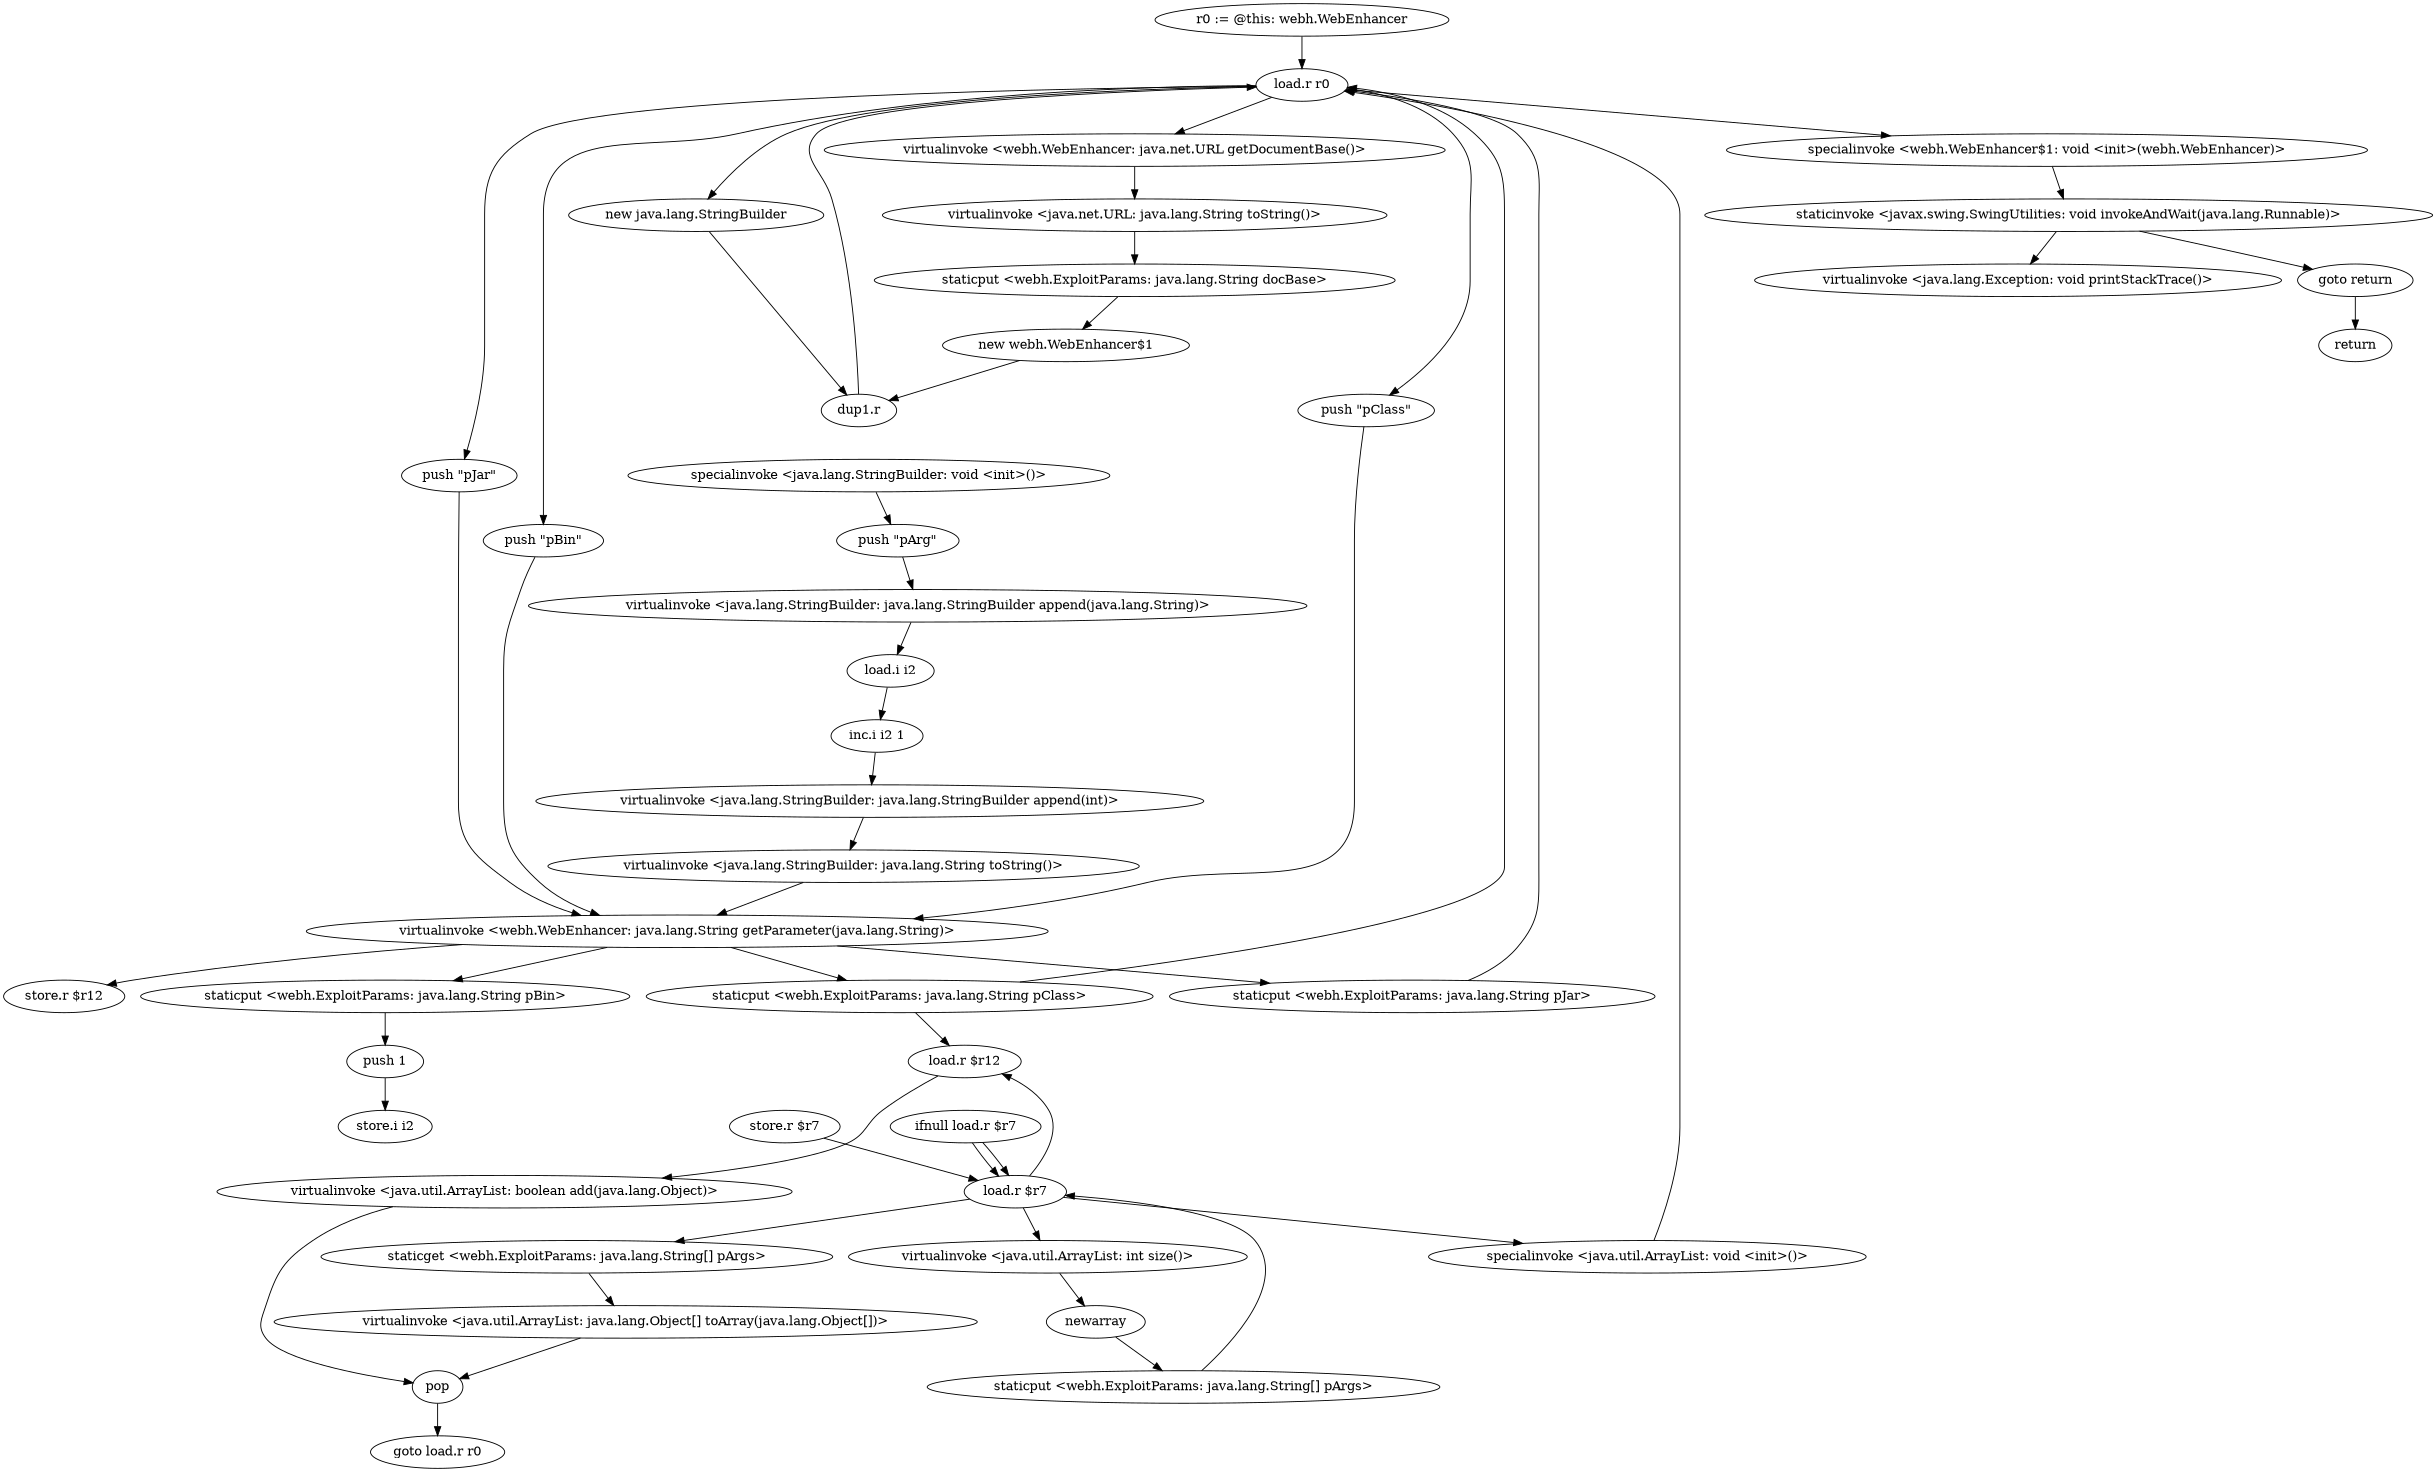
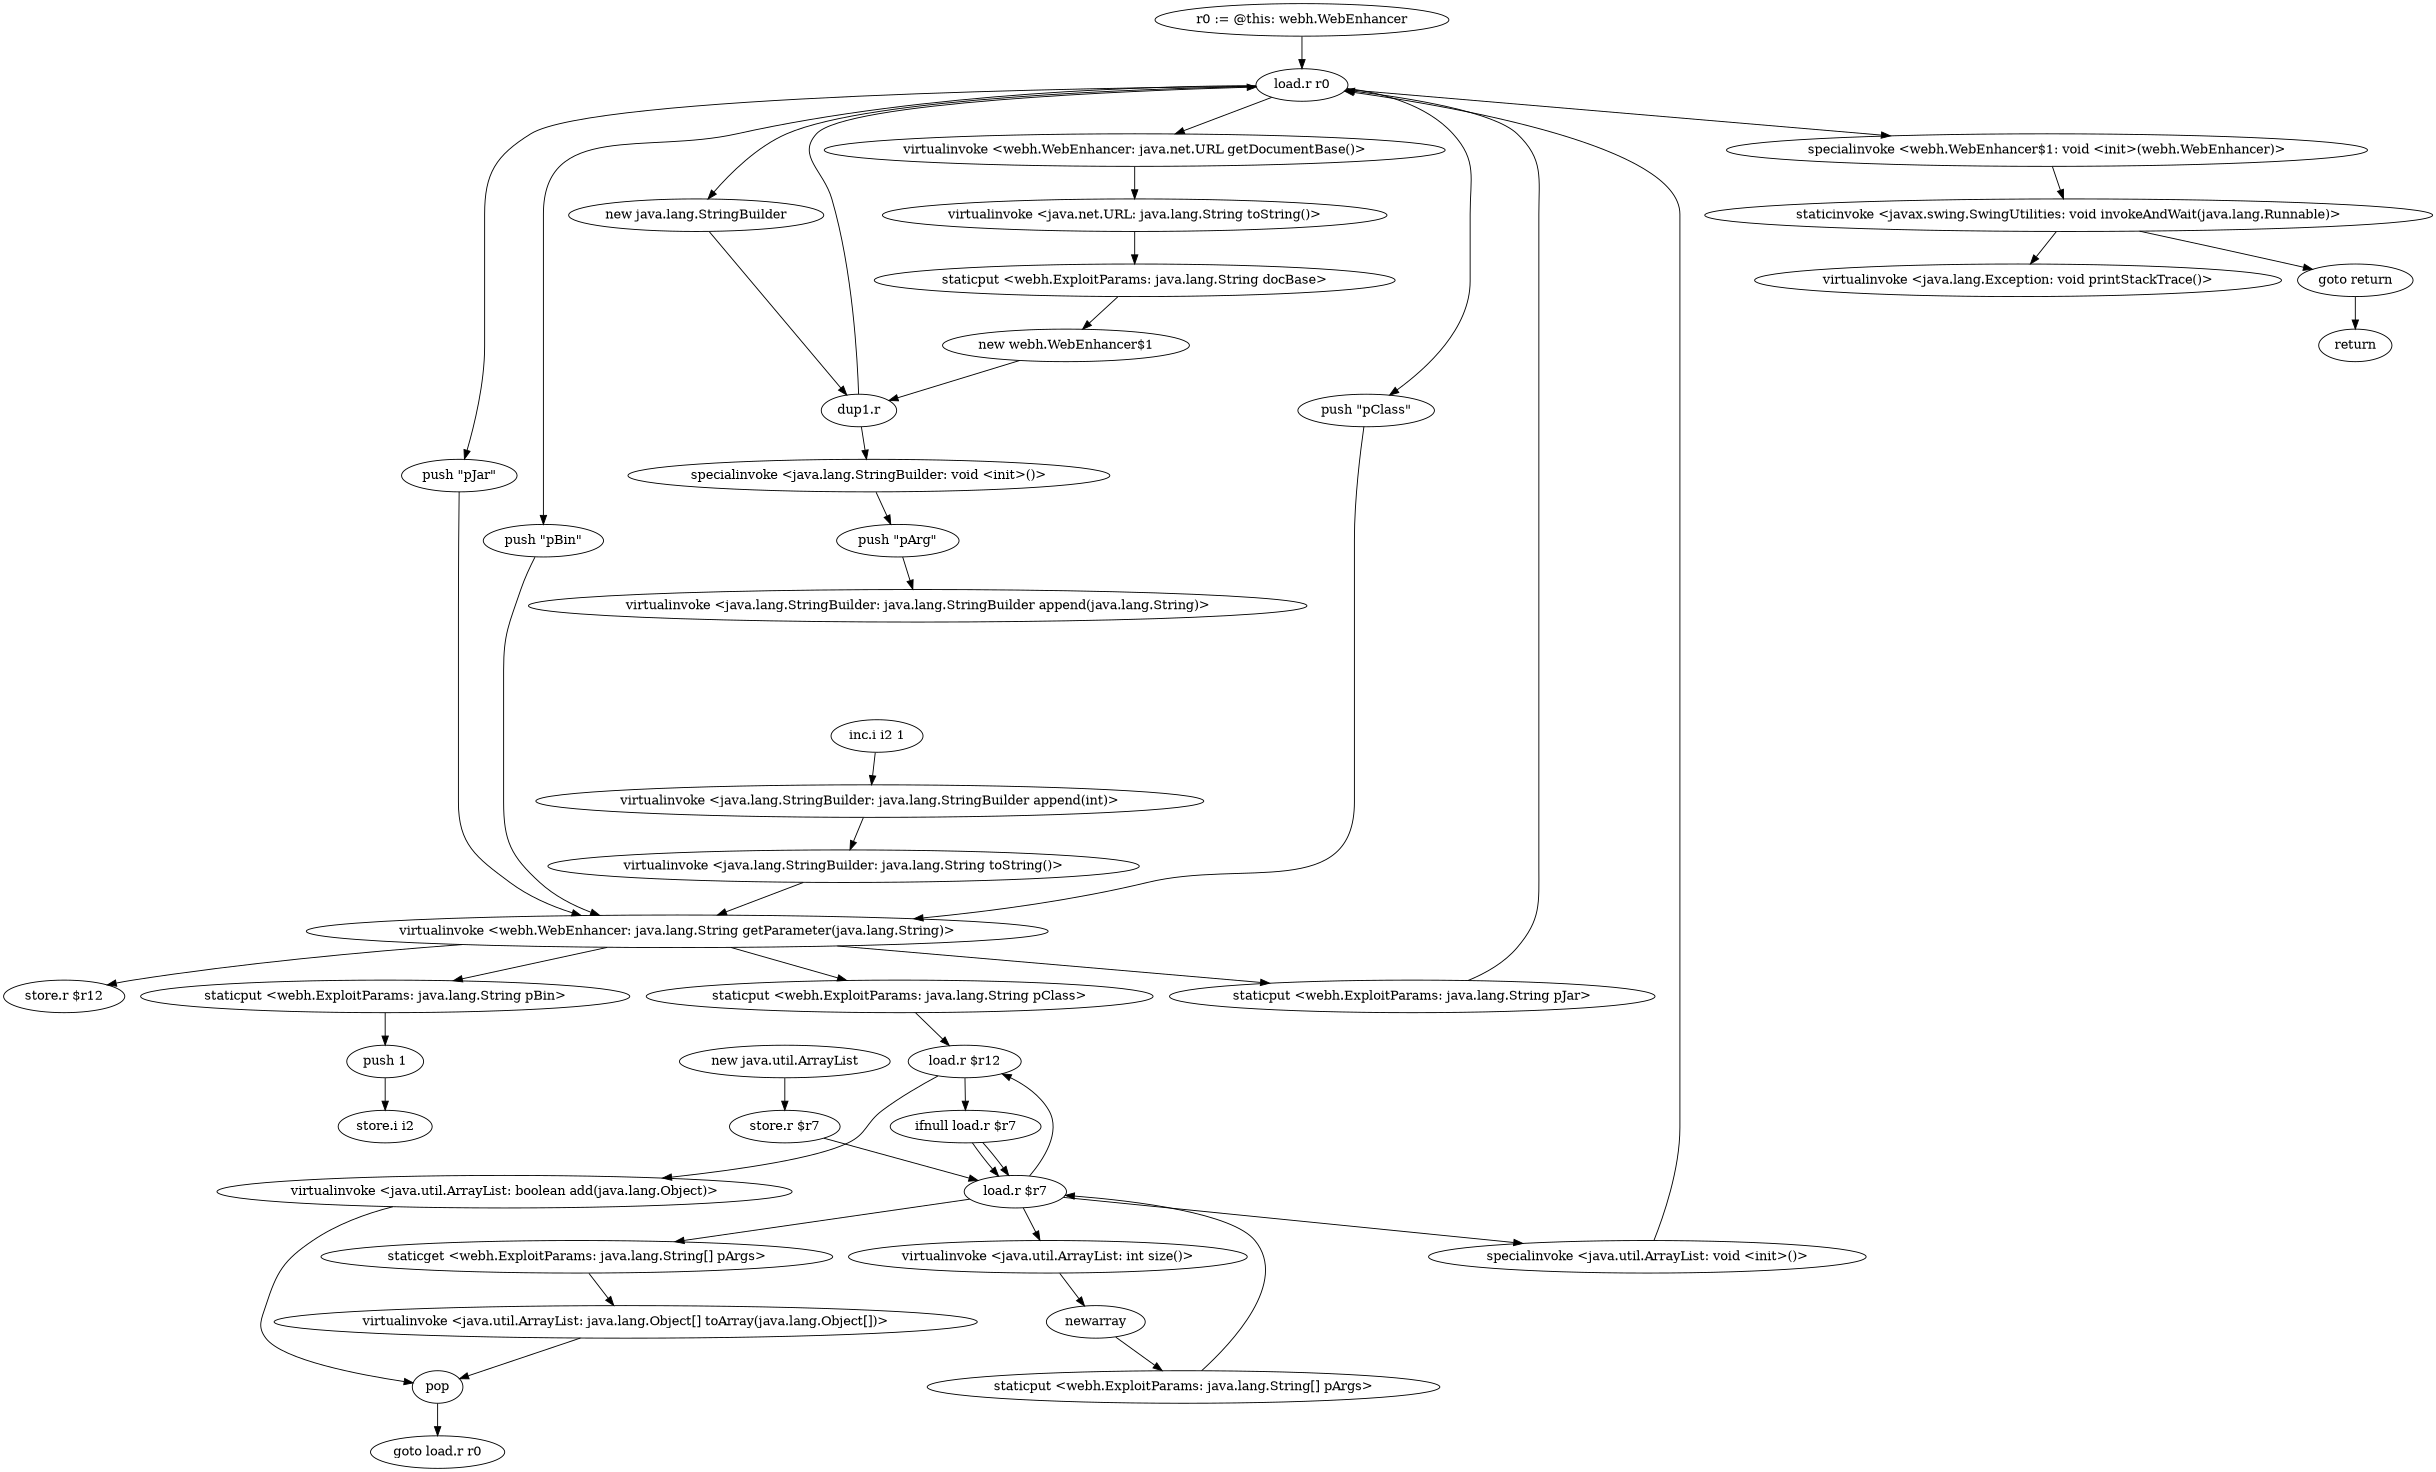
edge "dup1.r" -> "specialinvoke <java.lang.StringBuilder: void <init>()>": added
node "load.i i2": removed
edge "staticput <webh.ExploitParams: java.lang.String pClass>" -> "load.r r0": removed
node "new java.util.ArrayList": added
edge "load.r $r12" -> "ifnull load.r $r7": added
